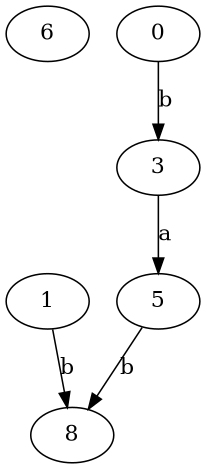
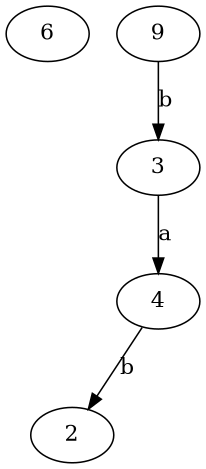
node "0": label "0" -> "9"
node "1": removed
node "5": label "5" -> "4"
node "8": label "8" -> "2"
